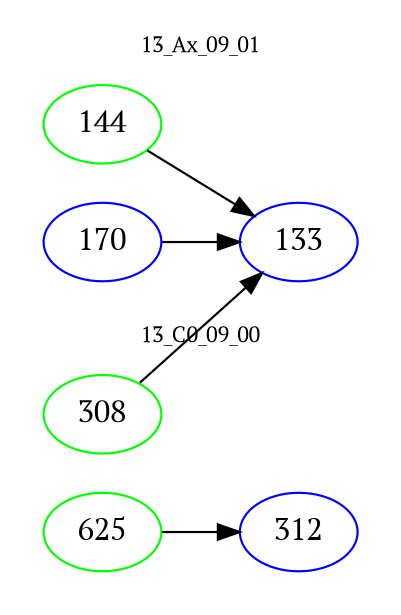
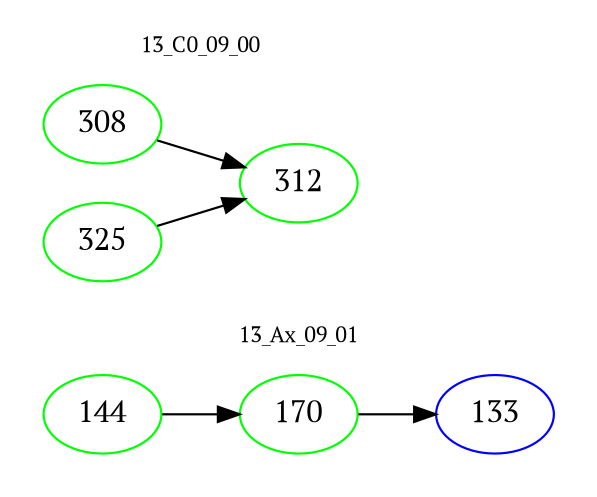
edge "144" -> "133": now "144" -> "170"
node "170": color blue -> green
edge "308" -> "133": now "308" -> "312"
node "625": label "625" -> "325"
node "312": color blue -> green
